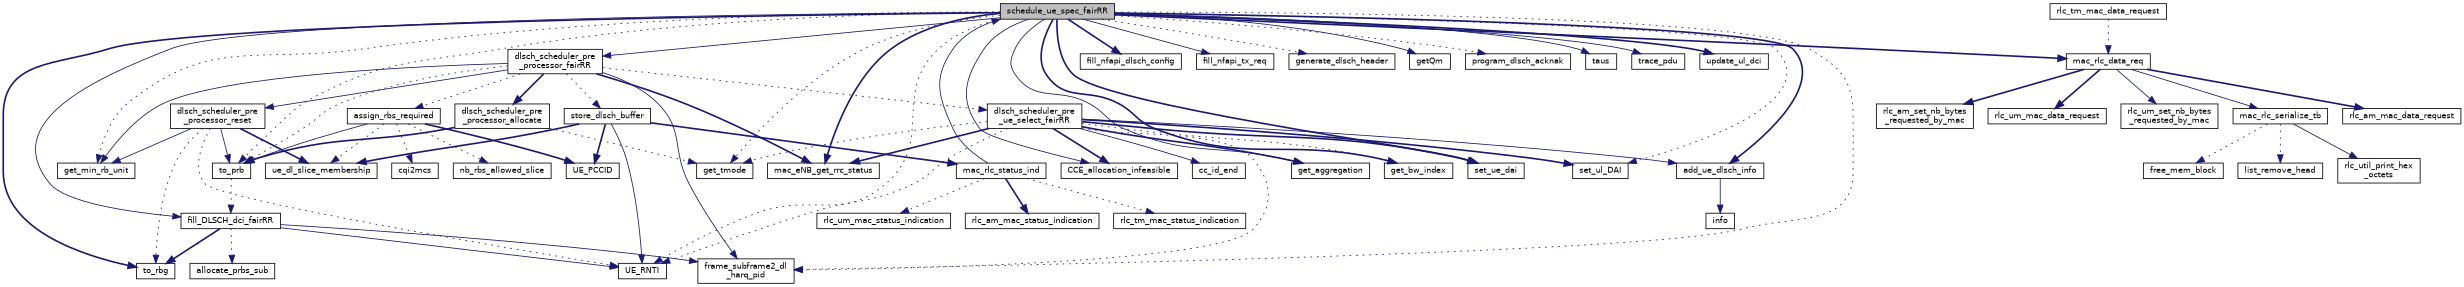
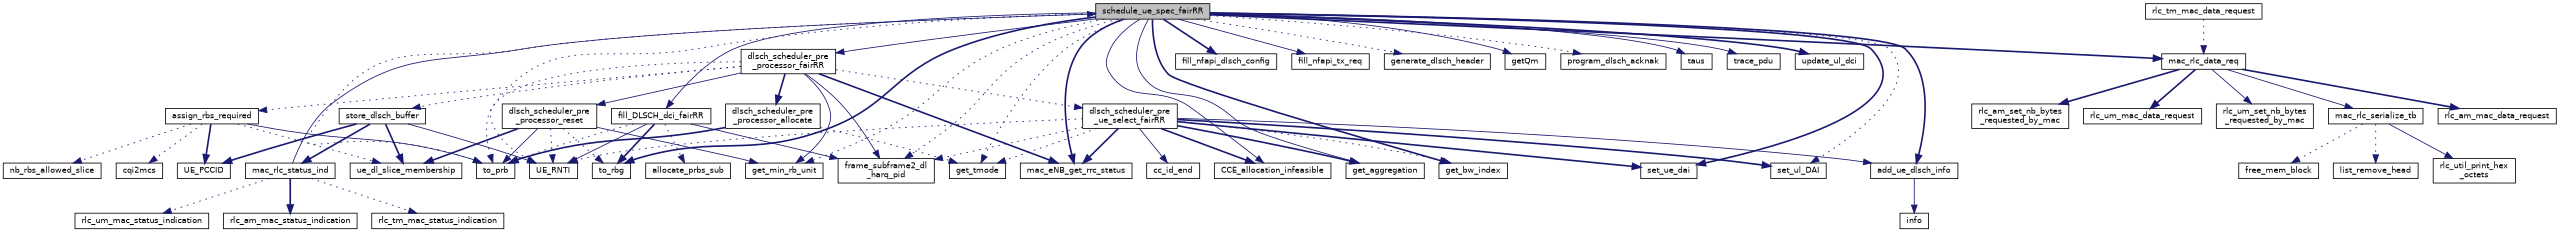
edge "to_prb" -> "fill_DLSCH_dci_fairRR": reversed
